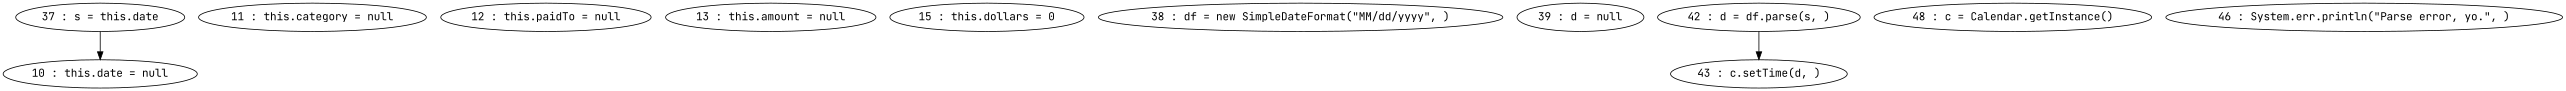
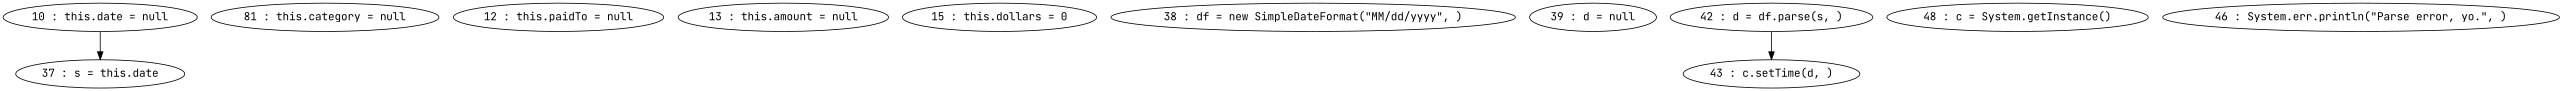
node "11 : this.category = null": label "11 : this.category = null" -> "81 : this.category = null"
node "48 : c = Calendar.getInstance()": label "48 : c = Calendar.getInstance()" -> "48 : c = System.getInstance()"
edge "37 : s = this.date" -> "10 : this.date = null": reversed
